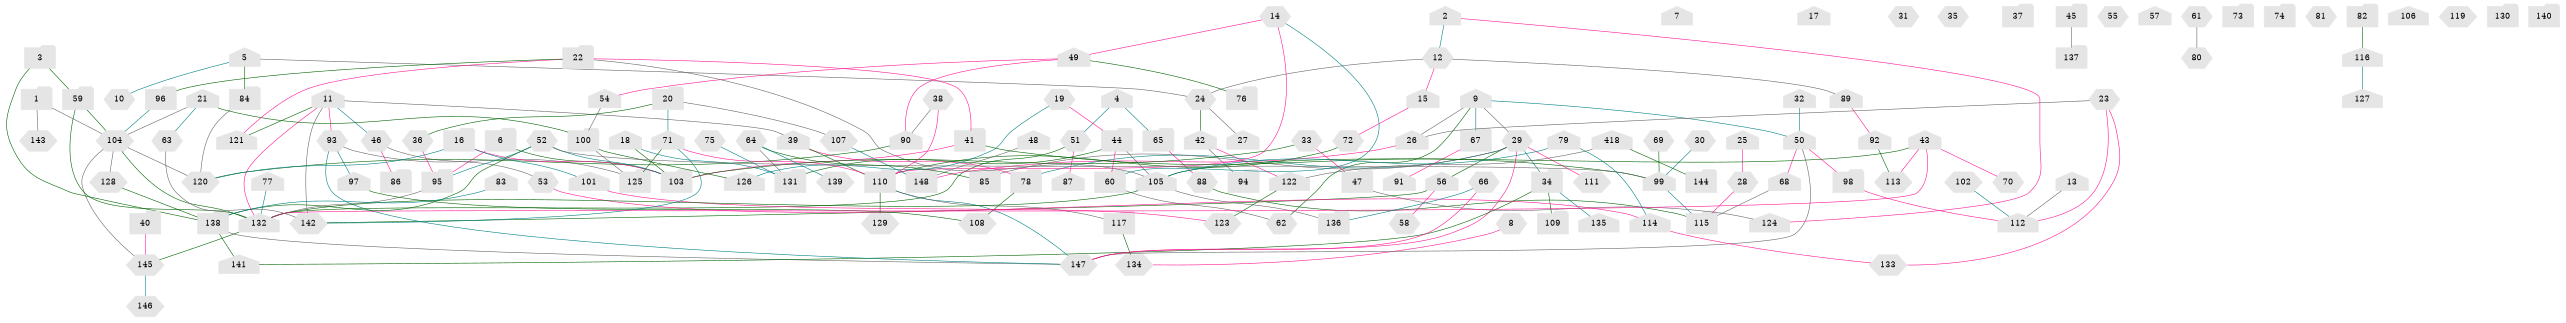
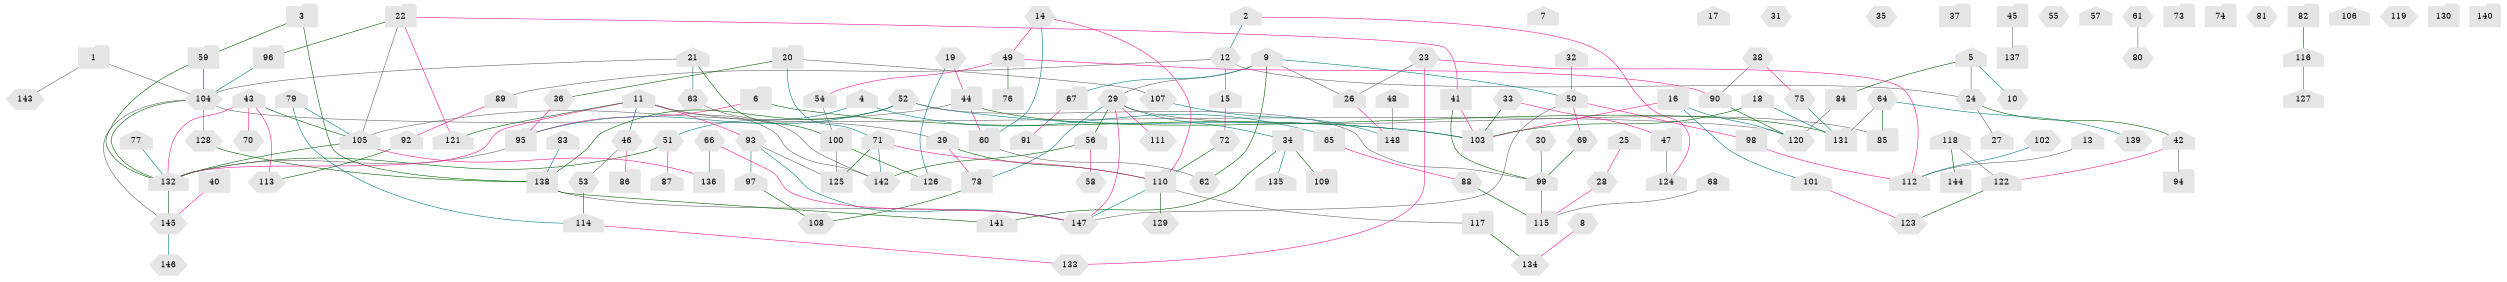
node "418": label "418" -> "118"
edge "38" -- "110": now "38" -- "75"
edge "50" -- "68": now "50" -- "69"
edge "53" -- "114": color deeppink -> darkgreen
edge "105" -- "136": color gray40 -> deeppink
